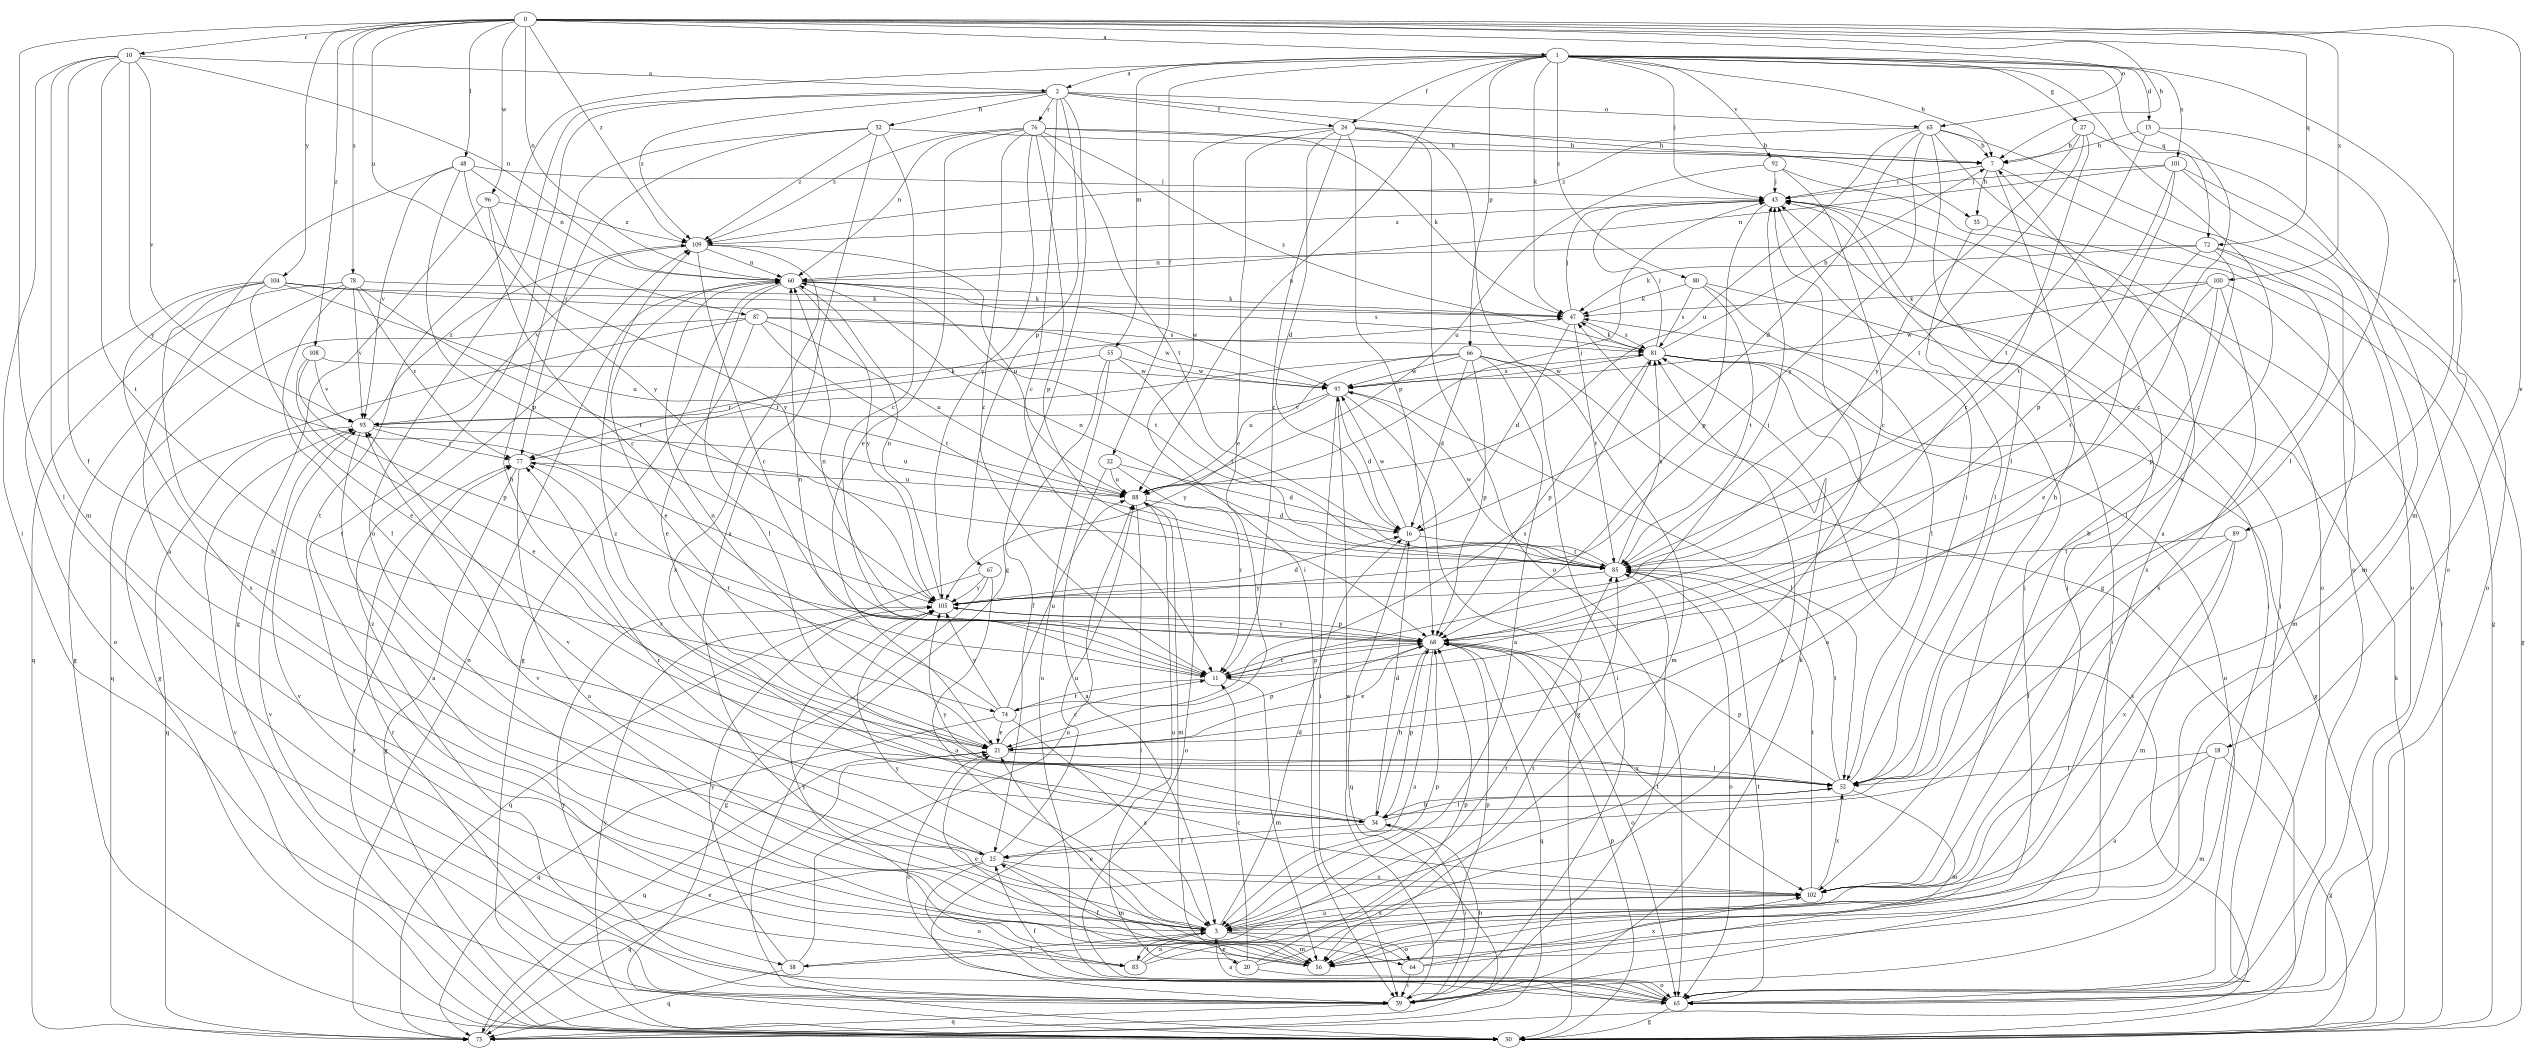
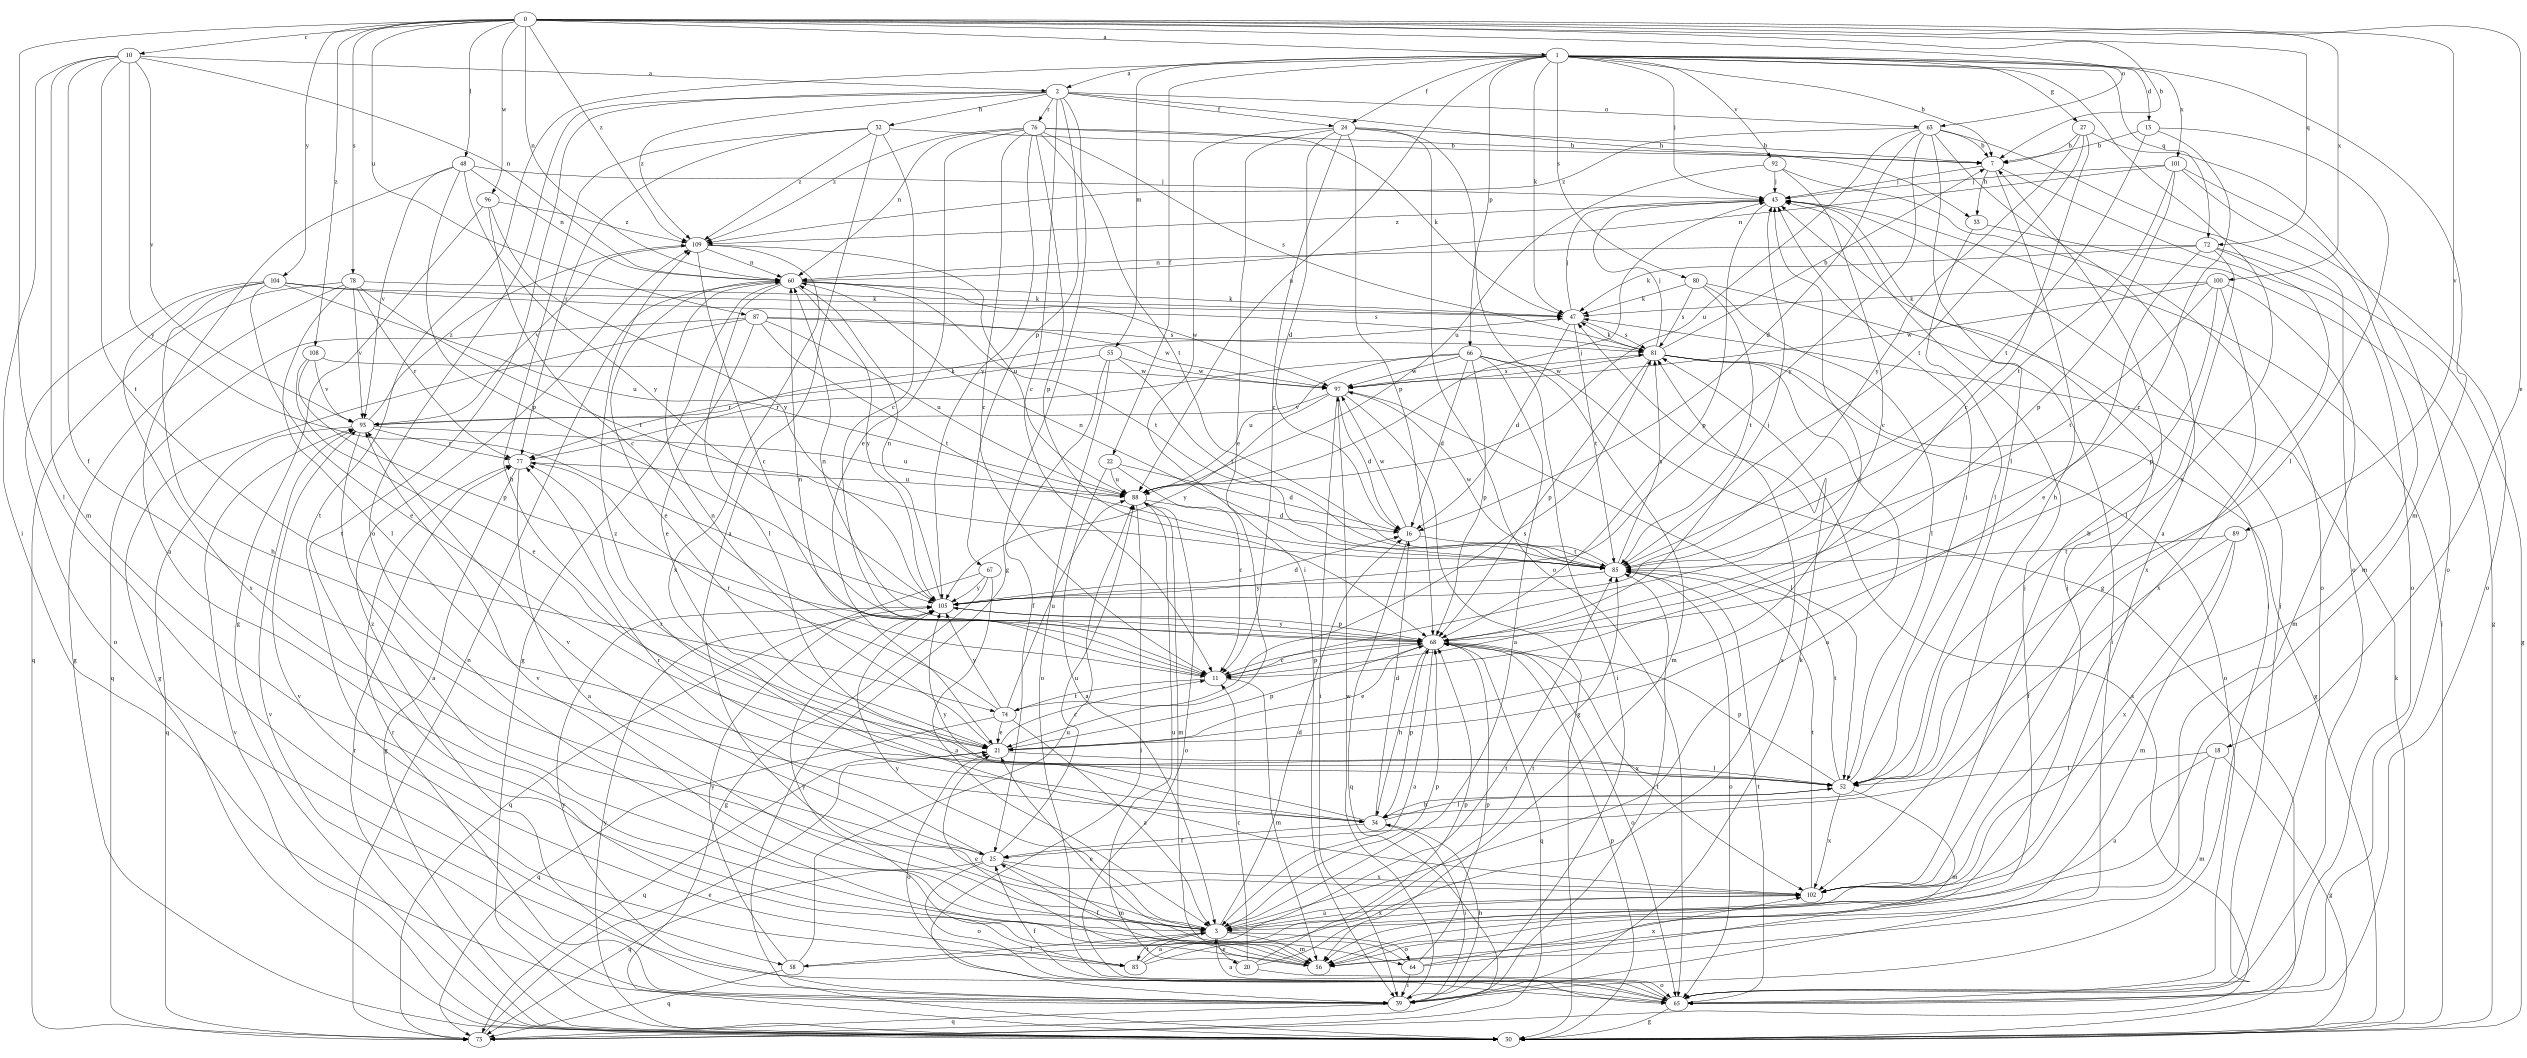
edge "102" -> "52": reversed
